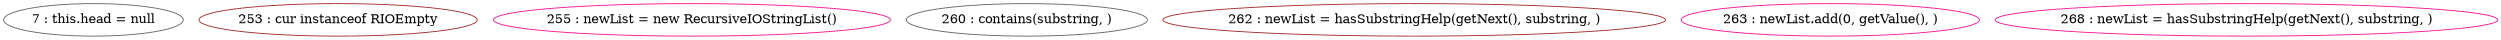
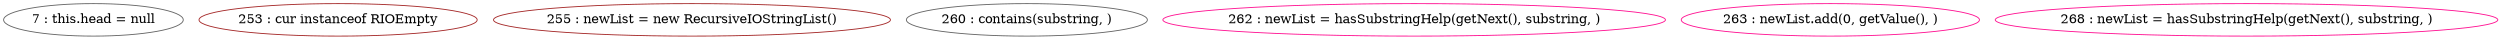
node "255 : newList = new RecursiveIOStringList()": color deeppink -> brown
node "262 : newList = hasSubstringHelp(getNext(), substring, )": color brown -> deeppink
